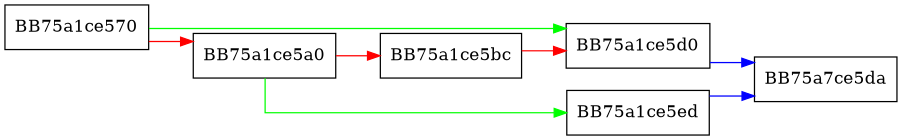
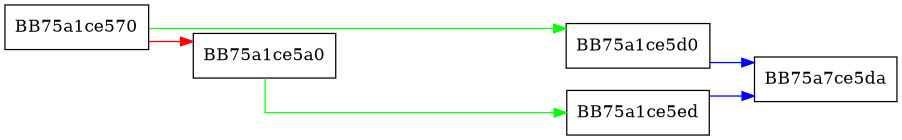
node "BB75a1ce5bc": removed
